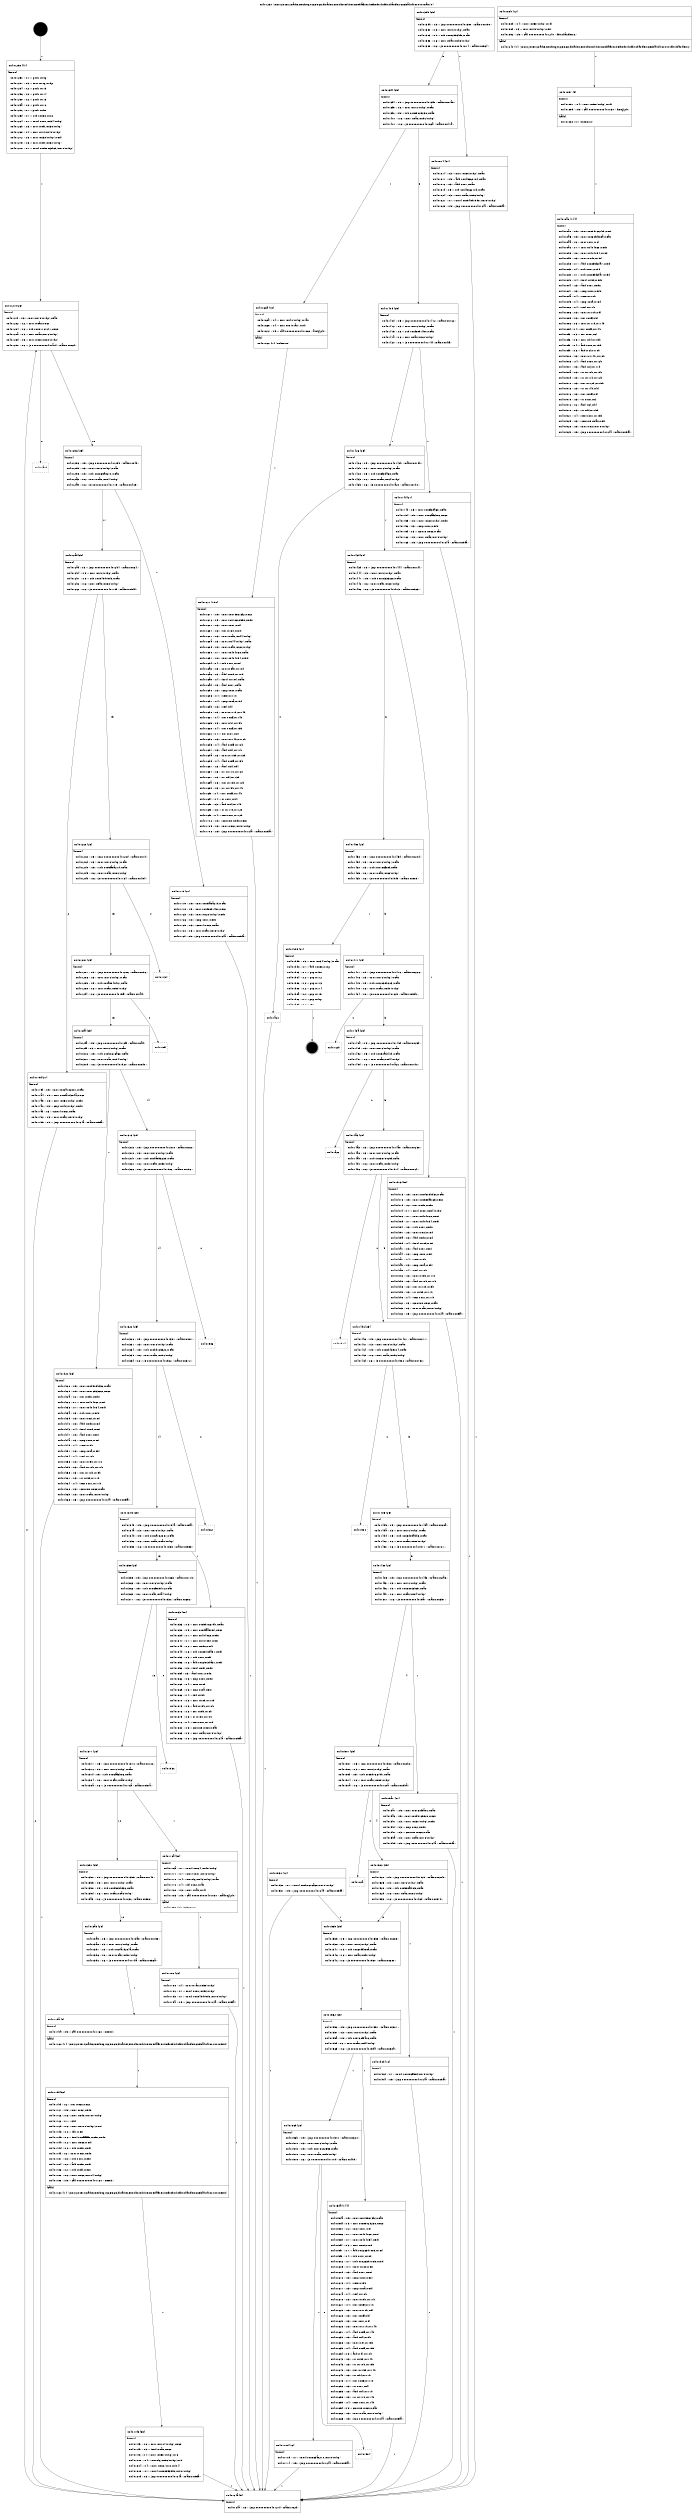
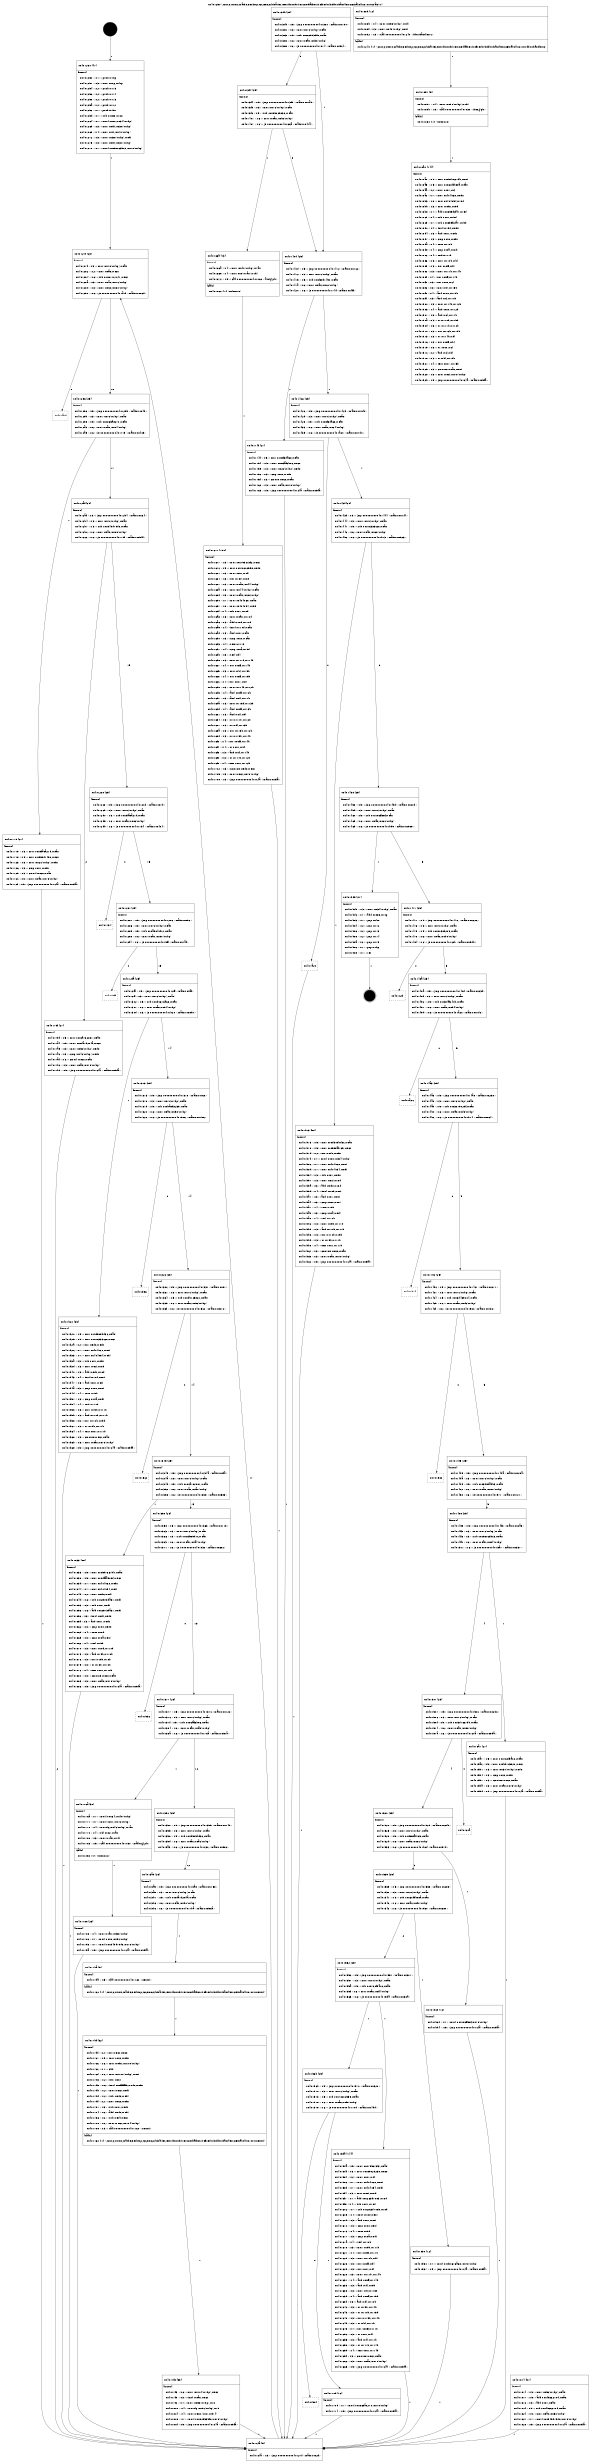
edge "0x4013db [25]" -> "0x401814 [31]": now "0x4013db [25]" -> "0x40140d [25]"
edge "0x401930 [12]" -> "0x401539 [25]": reversed
